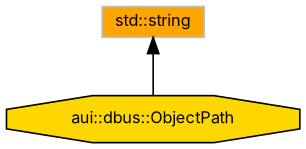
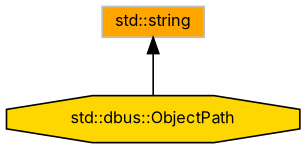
node "aui::dbus::ObjectPath": label "aui::dbus::ObjectPath" -> "std::dbus::ObjectPath"
